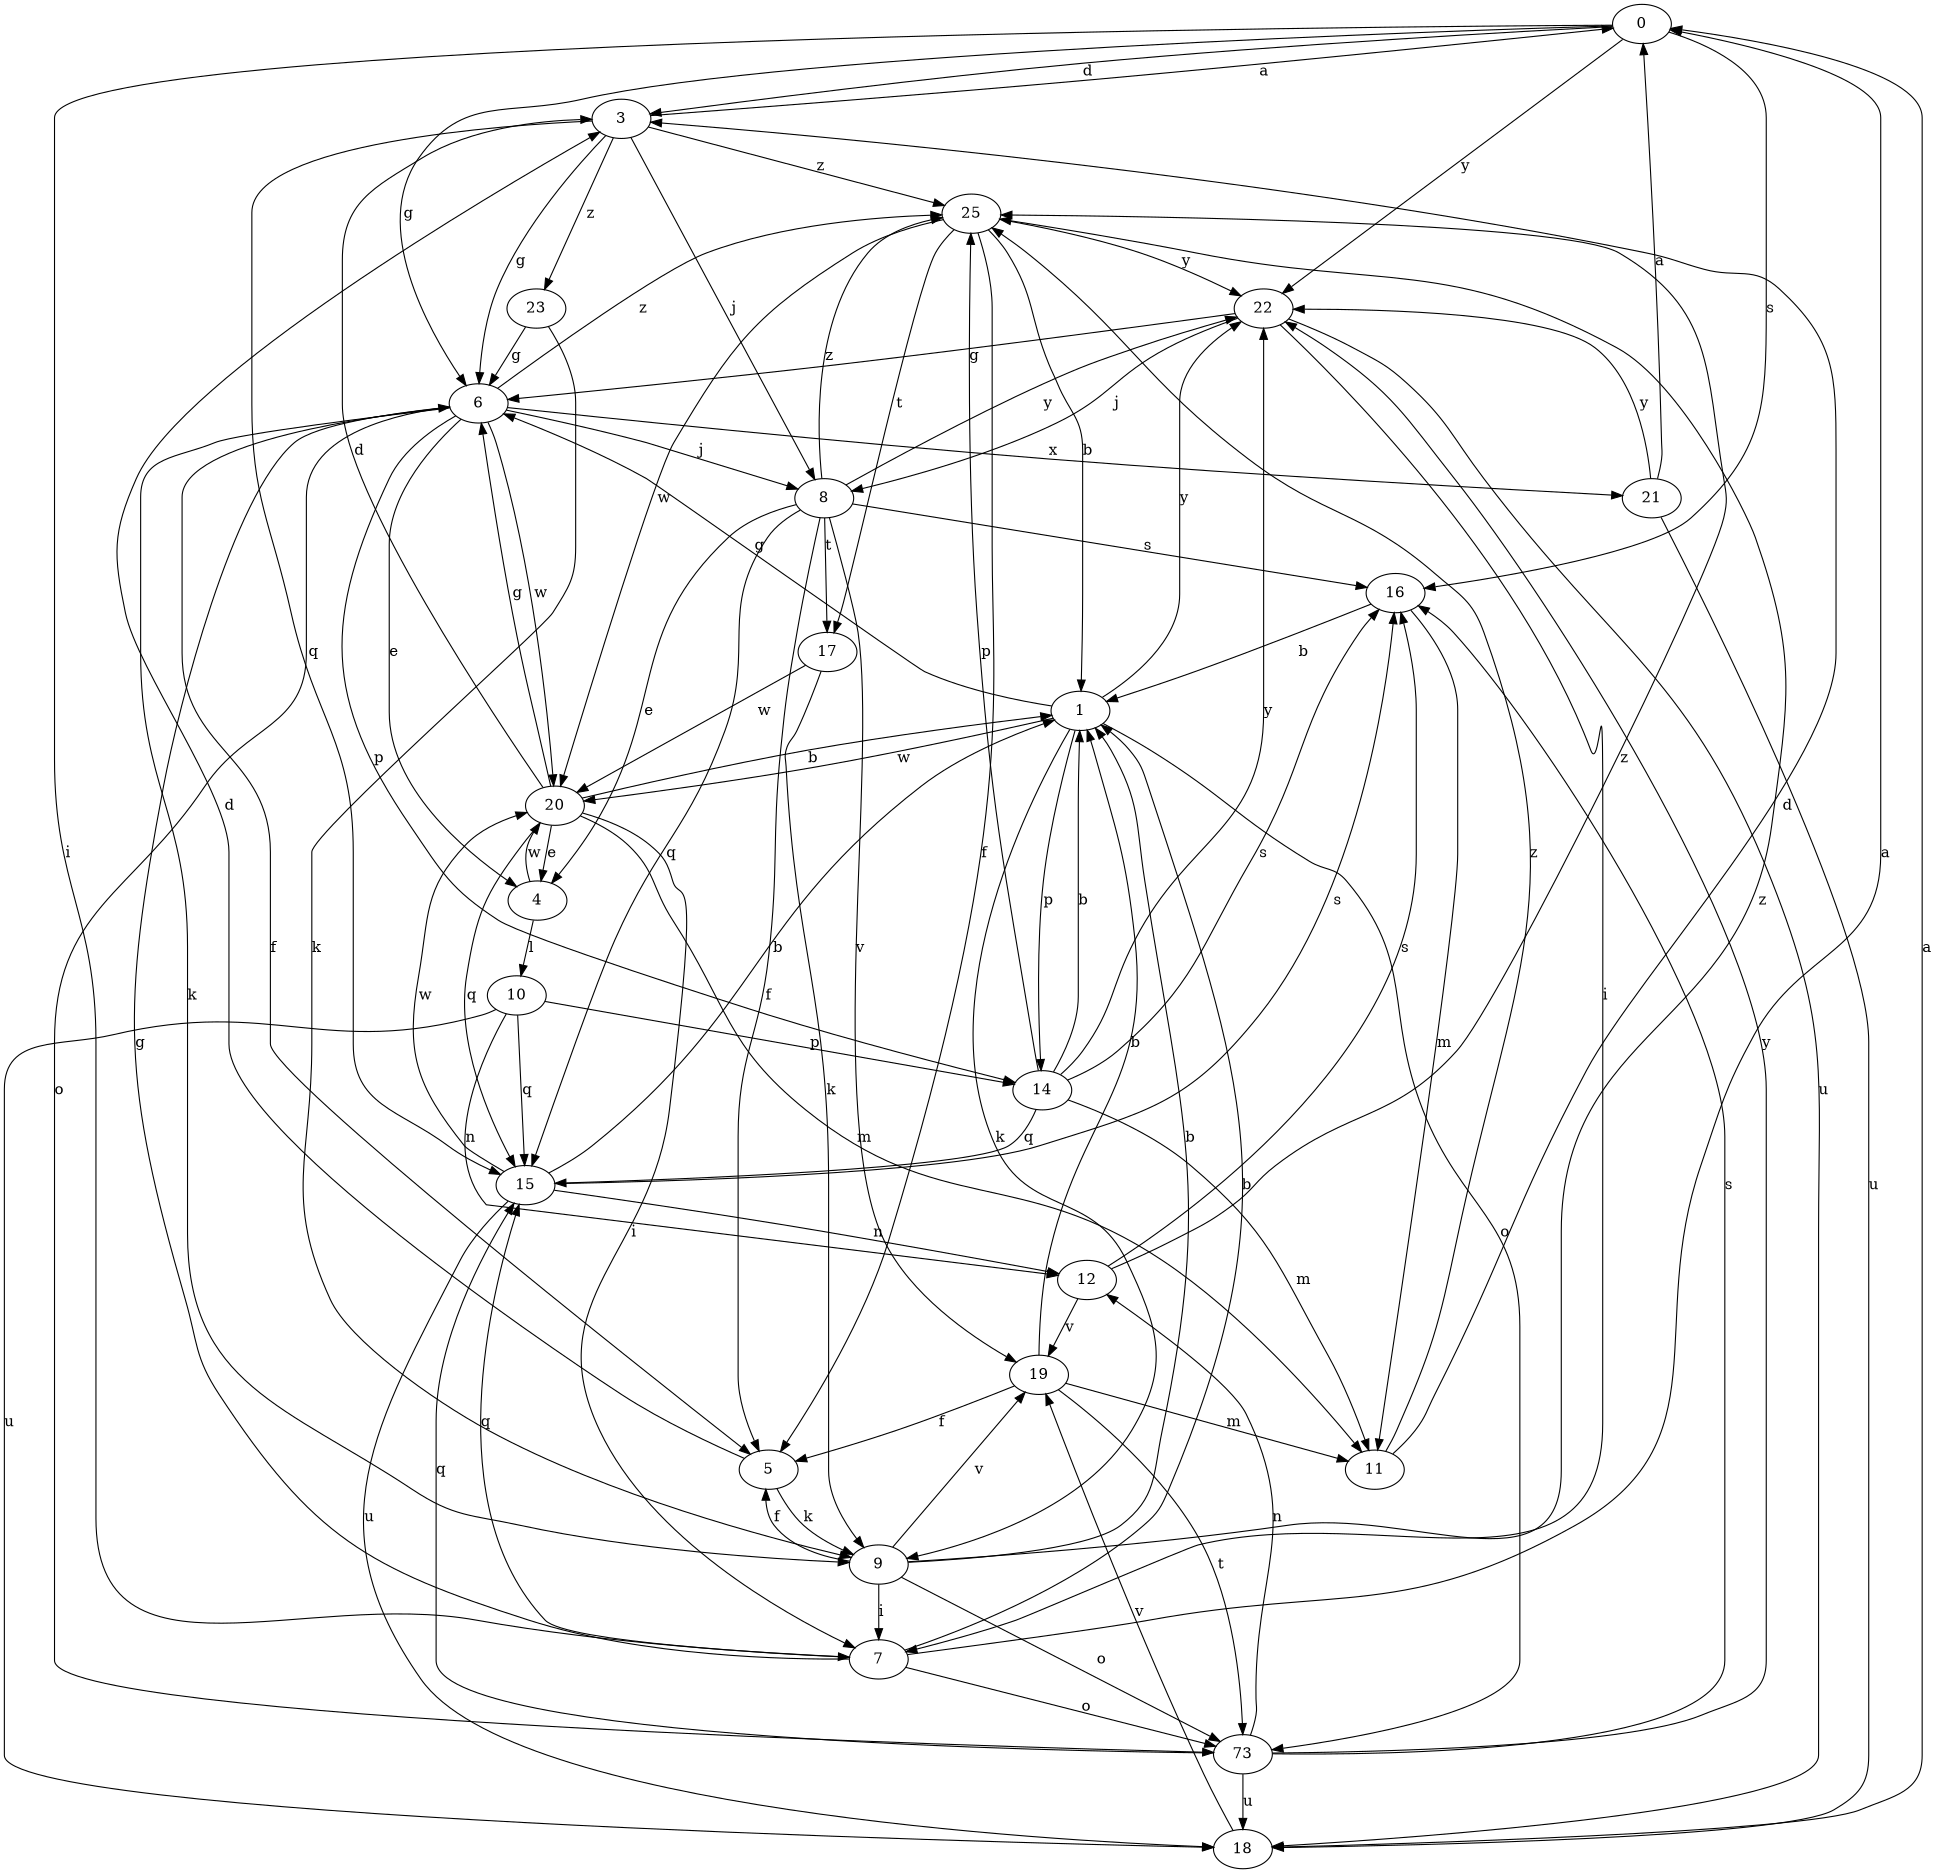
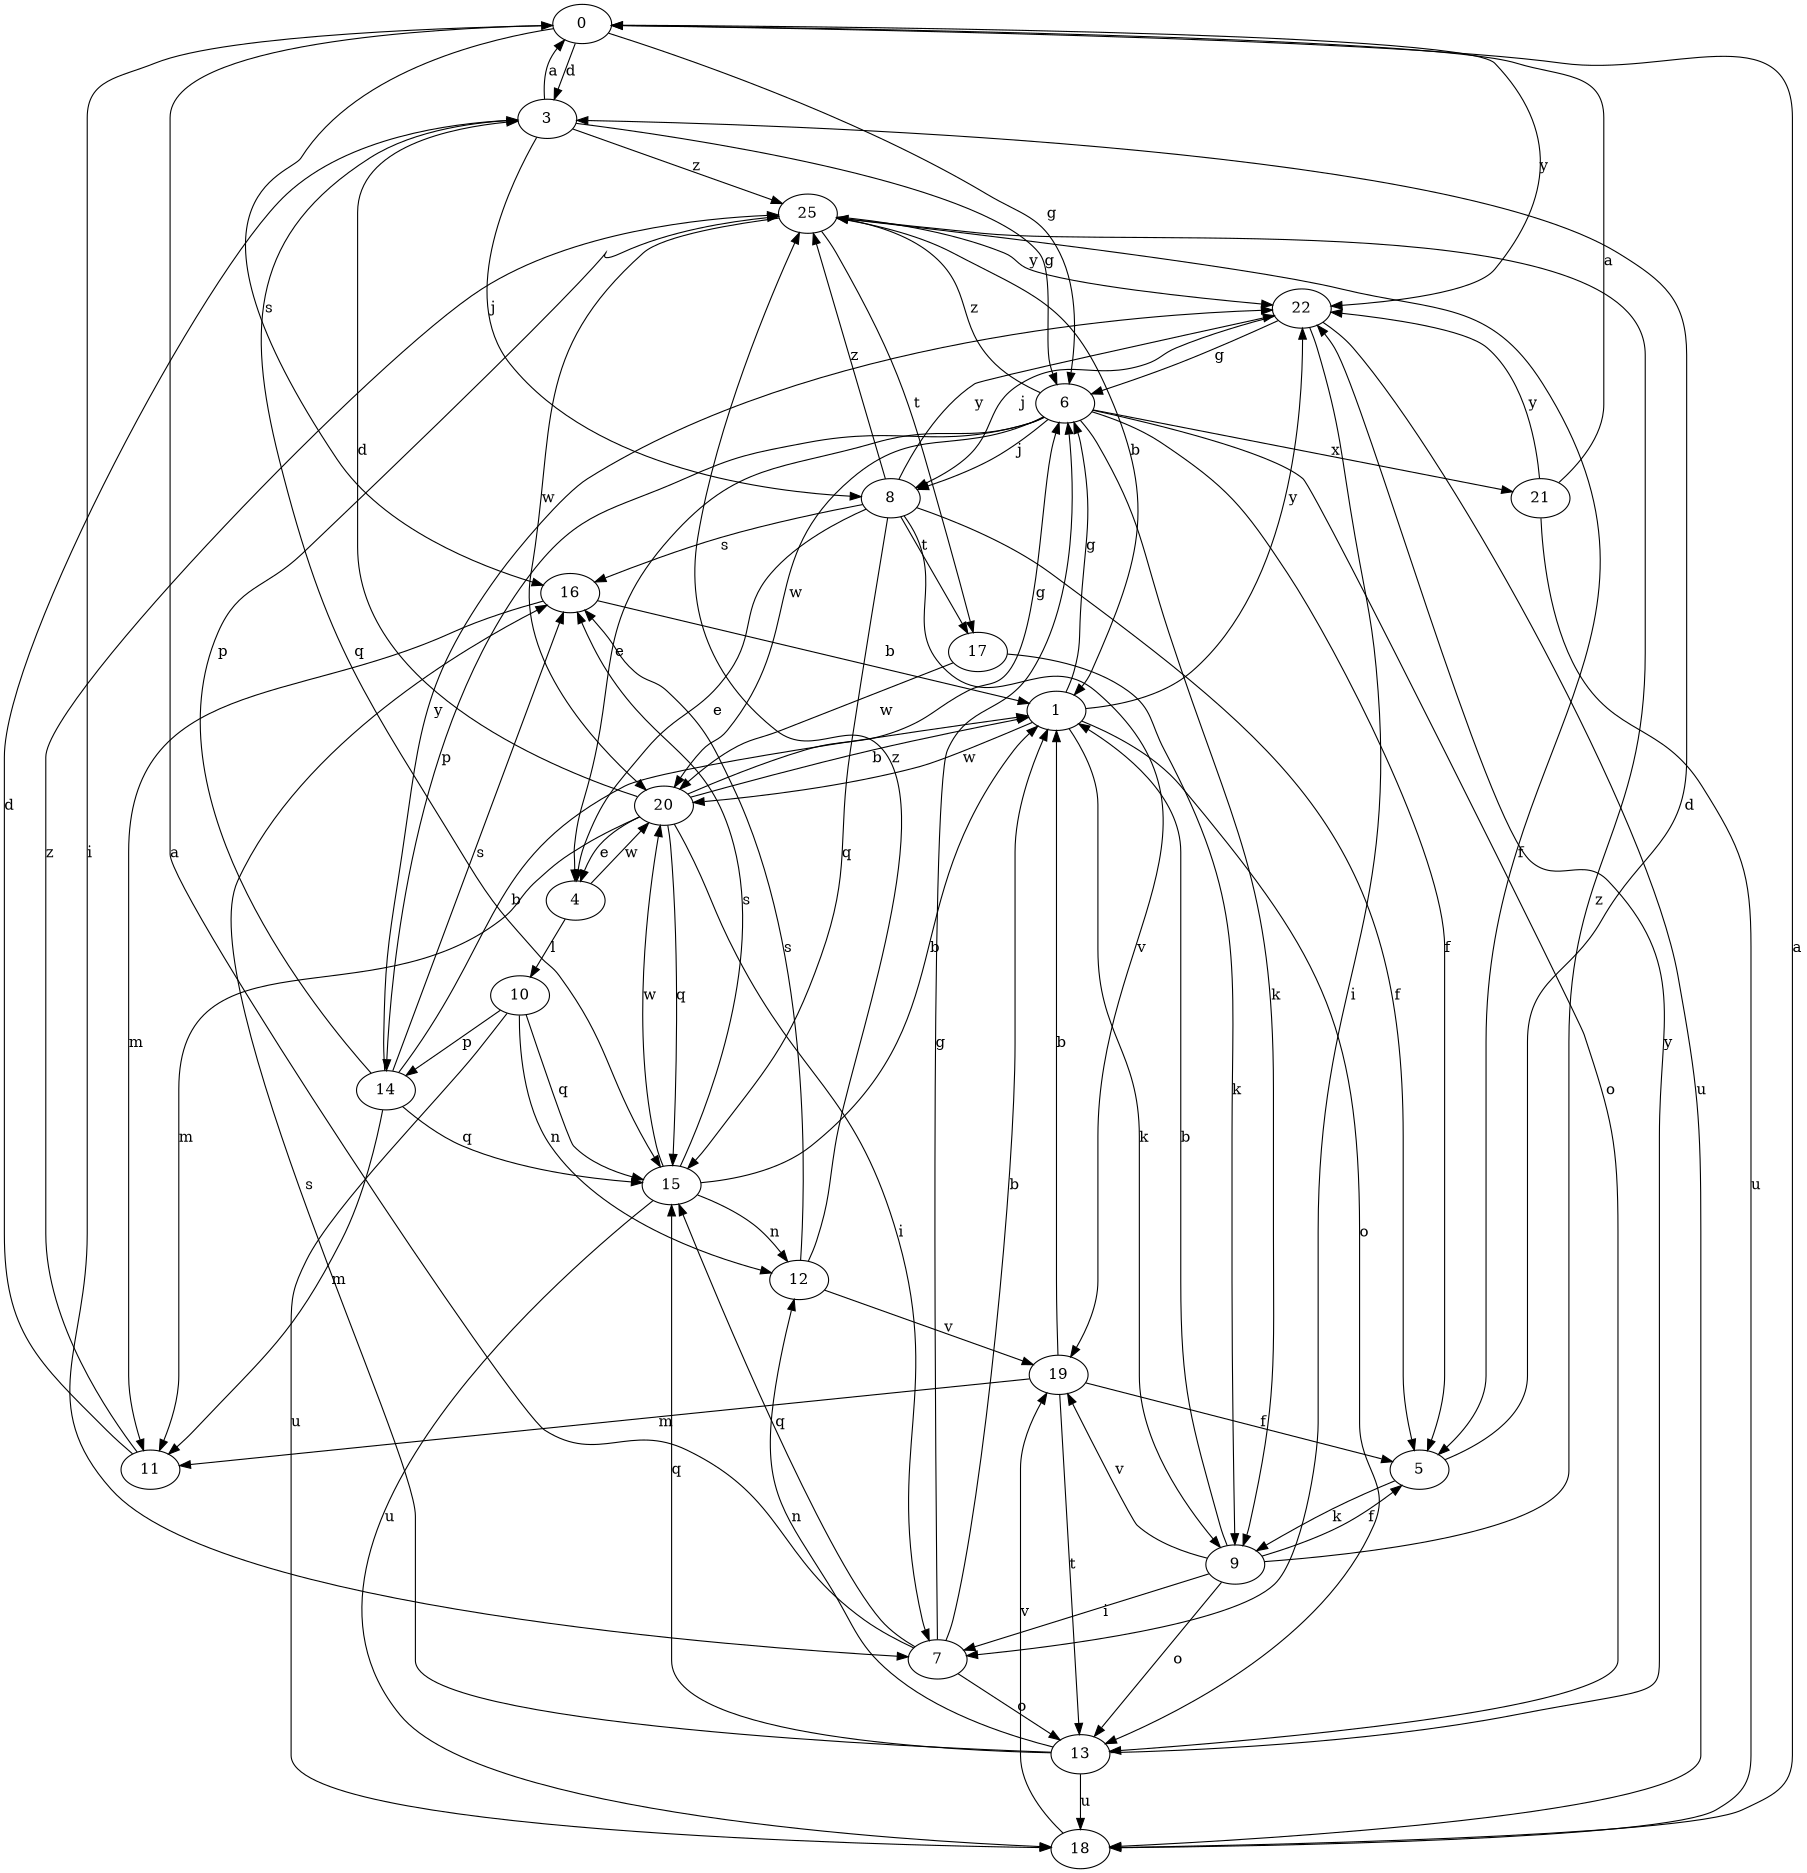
node "23": removed
edge "1" -> "14": removed, label "p"
node "73": label "73" -> "13"
